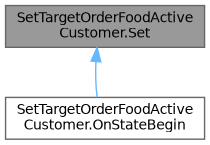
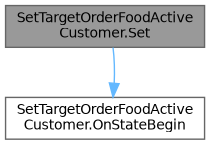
edge "SetTargetOrderFoodActive Customer.OnStateBegin" -> "SetTargetOrderFoodActive Customer.Set": reversed
